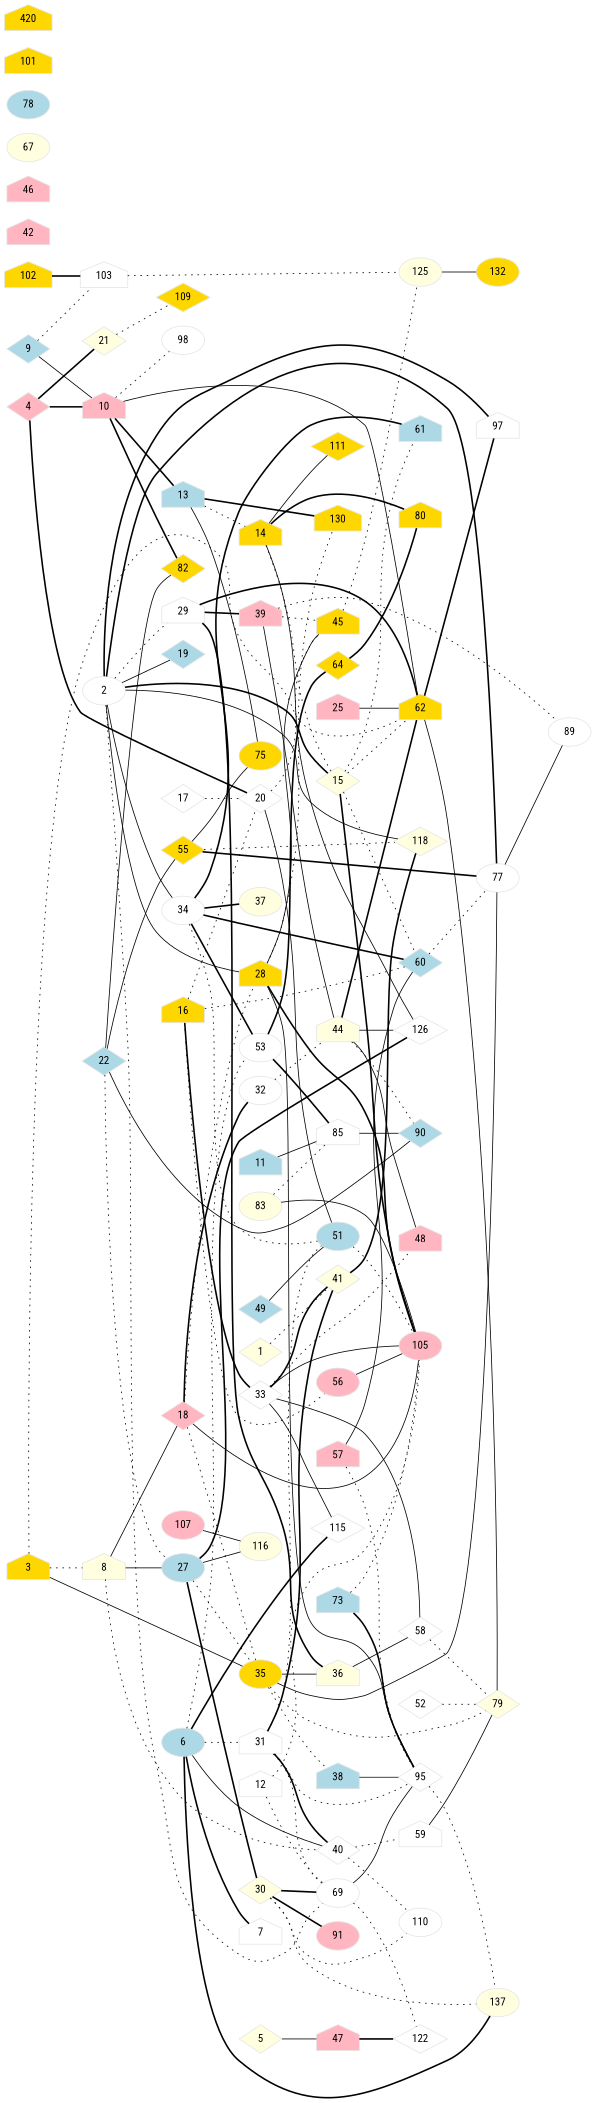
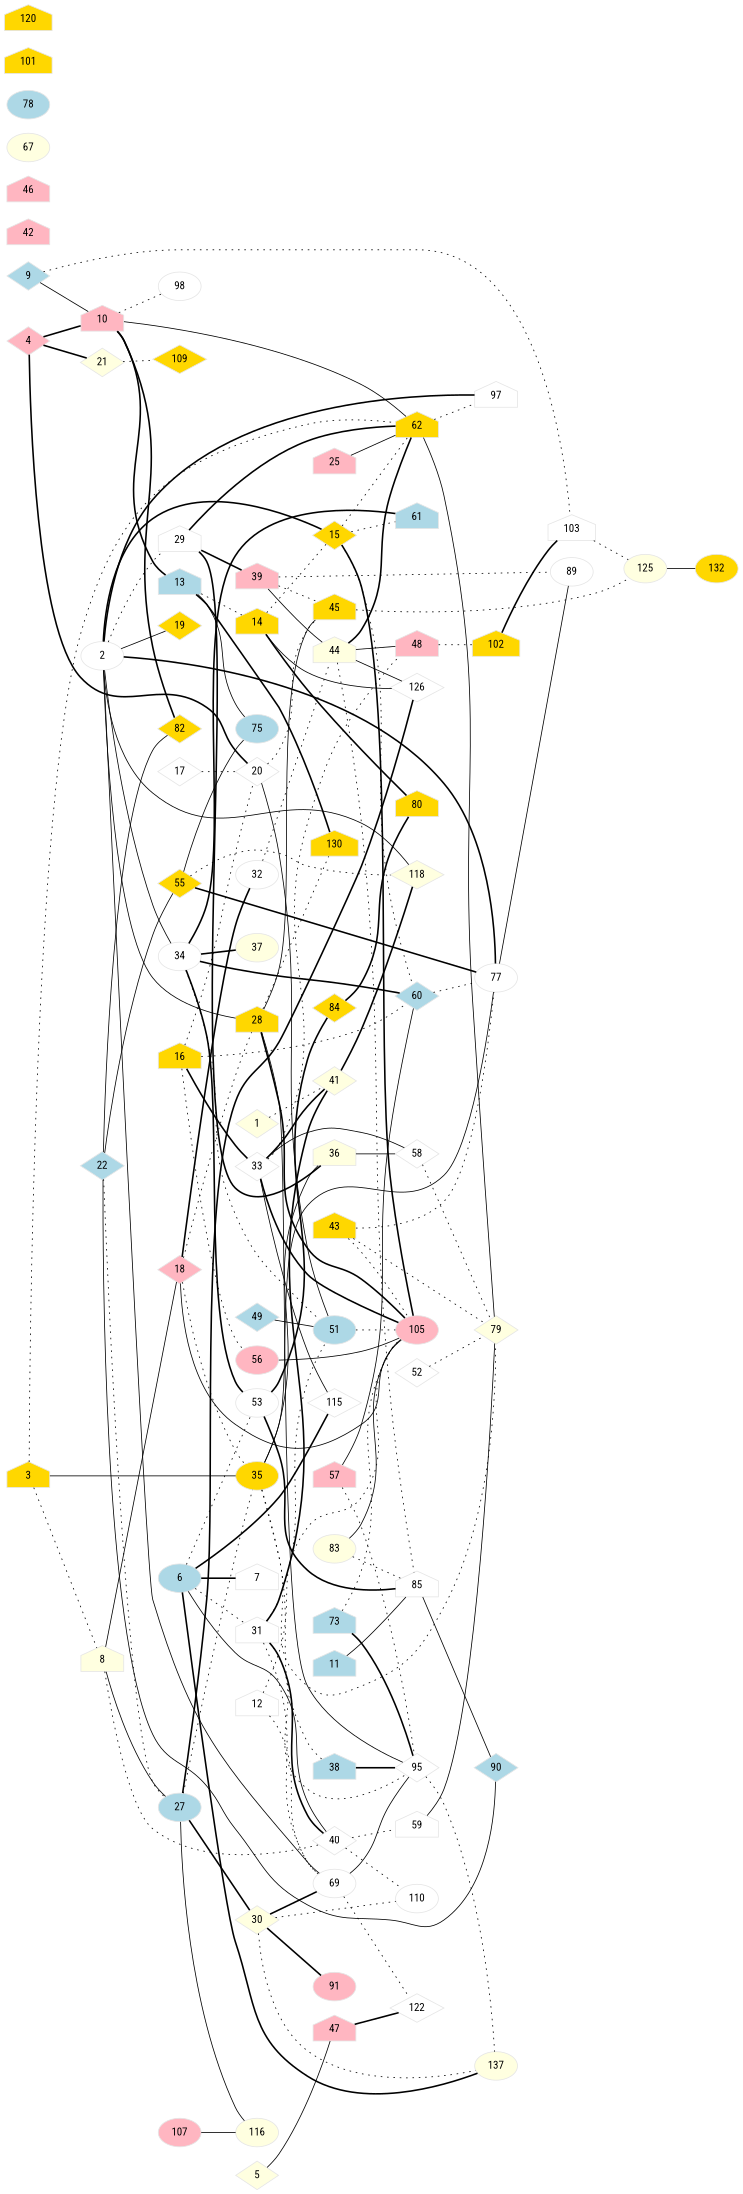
node "420": label "420" -> "120"
node "111": removed
edge "97" -- "62": style bold -> dotted
edge "48" -- "102": added
node "19": fillcolor lightblue -> gold
node "64": label "64" -> "84"
node "75": fillcolor gold -> lightblue
node "15": fillcolor lightyellow -> gold
edge "44" -- "90": now "44" -- "85"
node "43": added
edge "105" -- "33": style solid -> bold
edge "2" -- "69": style dotted -> solid
edge "38" -- "95": style solid -> bold
